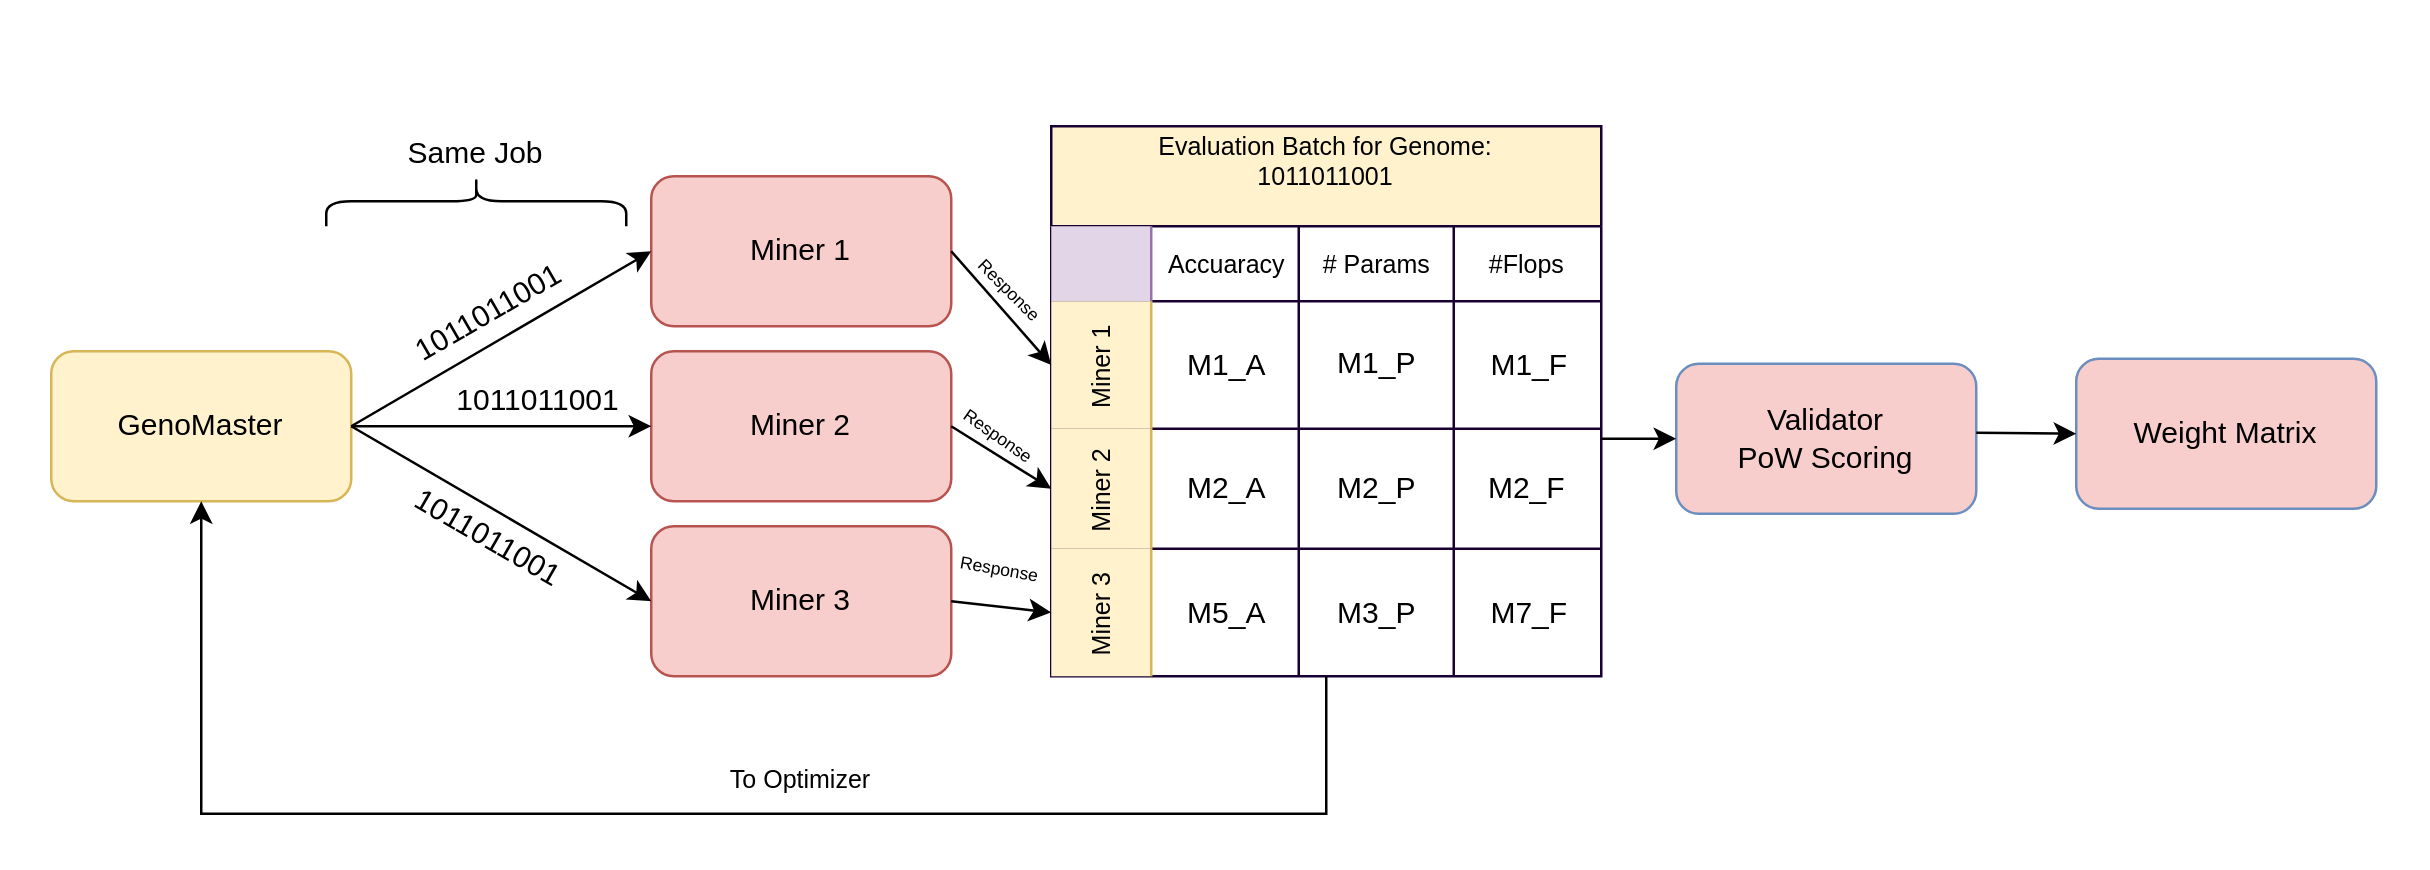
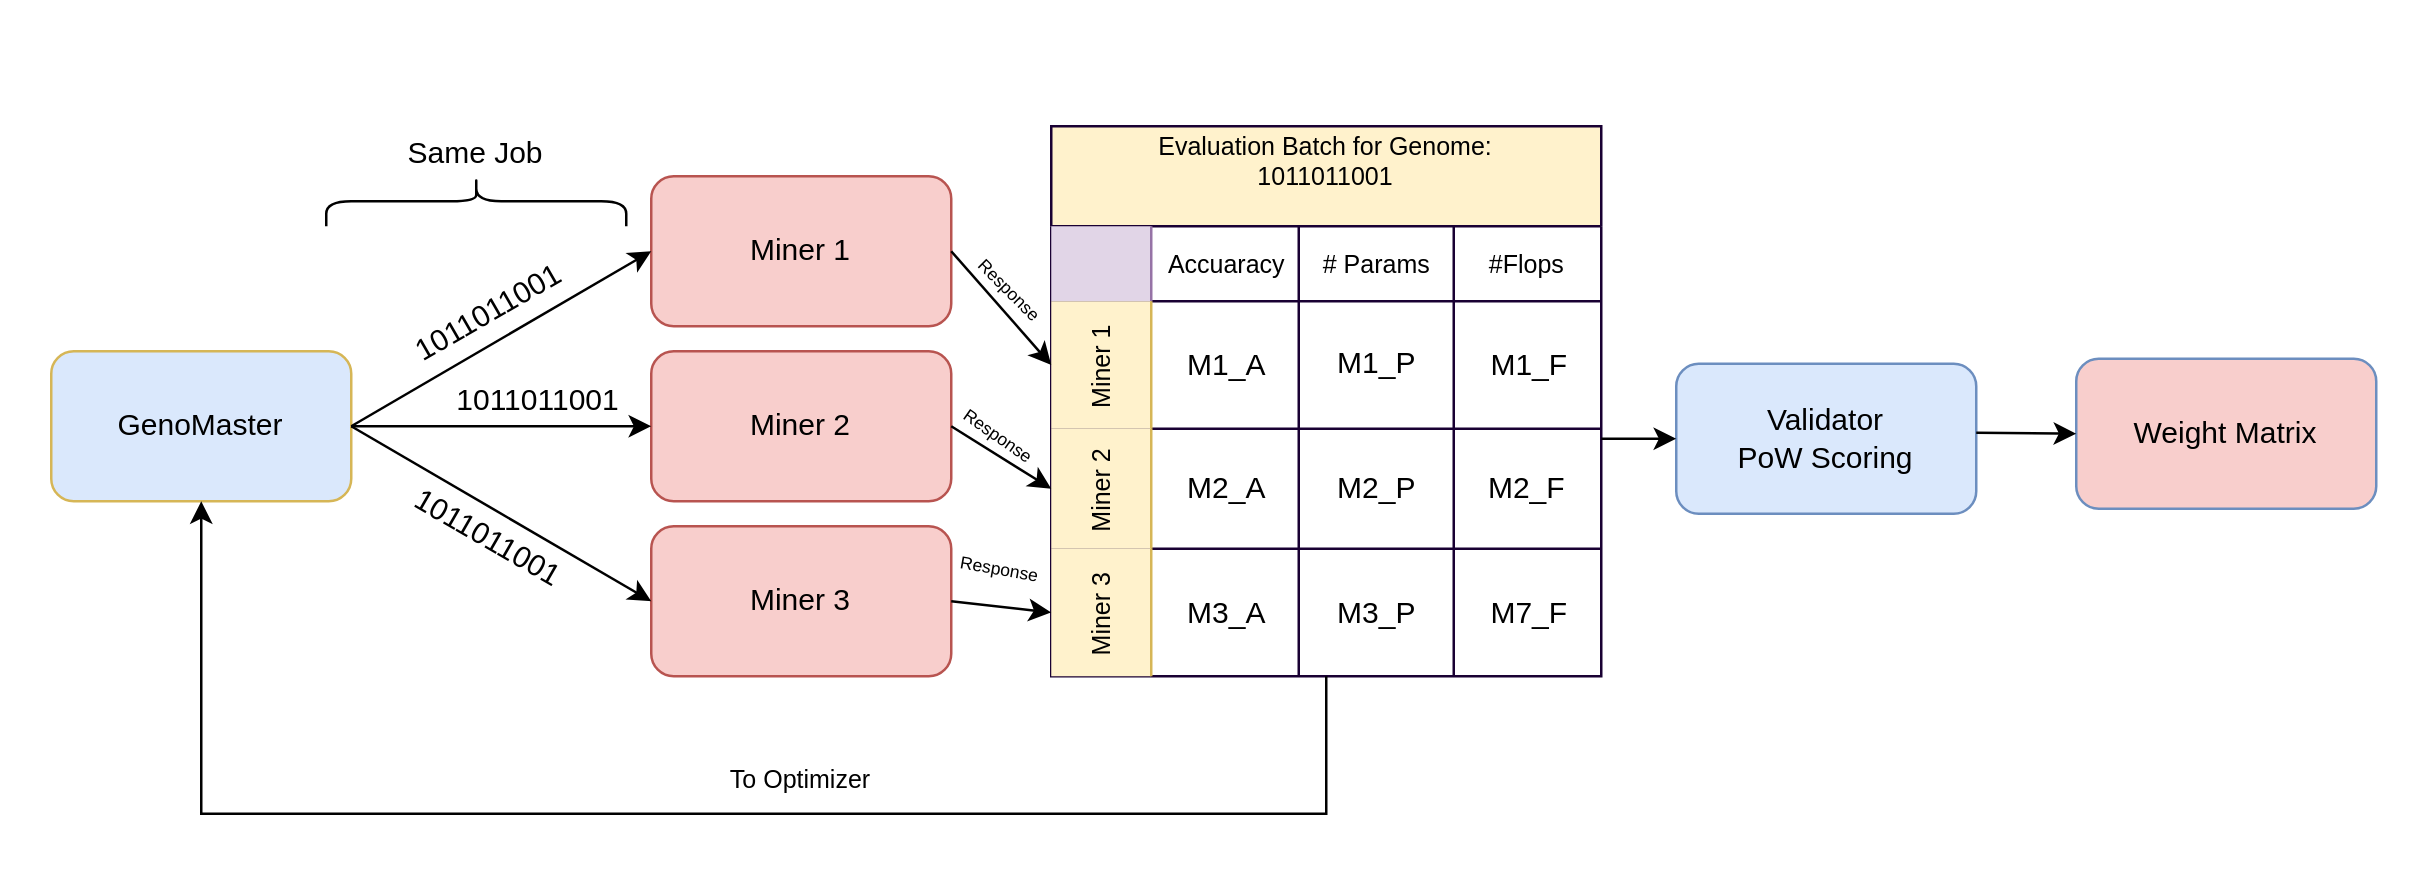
node "GenoMaster": fillcolor #fff2cc -> #dae8fc
node "Validator PoW Scoring": fillcolor #f8cecc -> #dae8fc
node "M5_A": label "M5_A" -> "M3_A"
